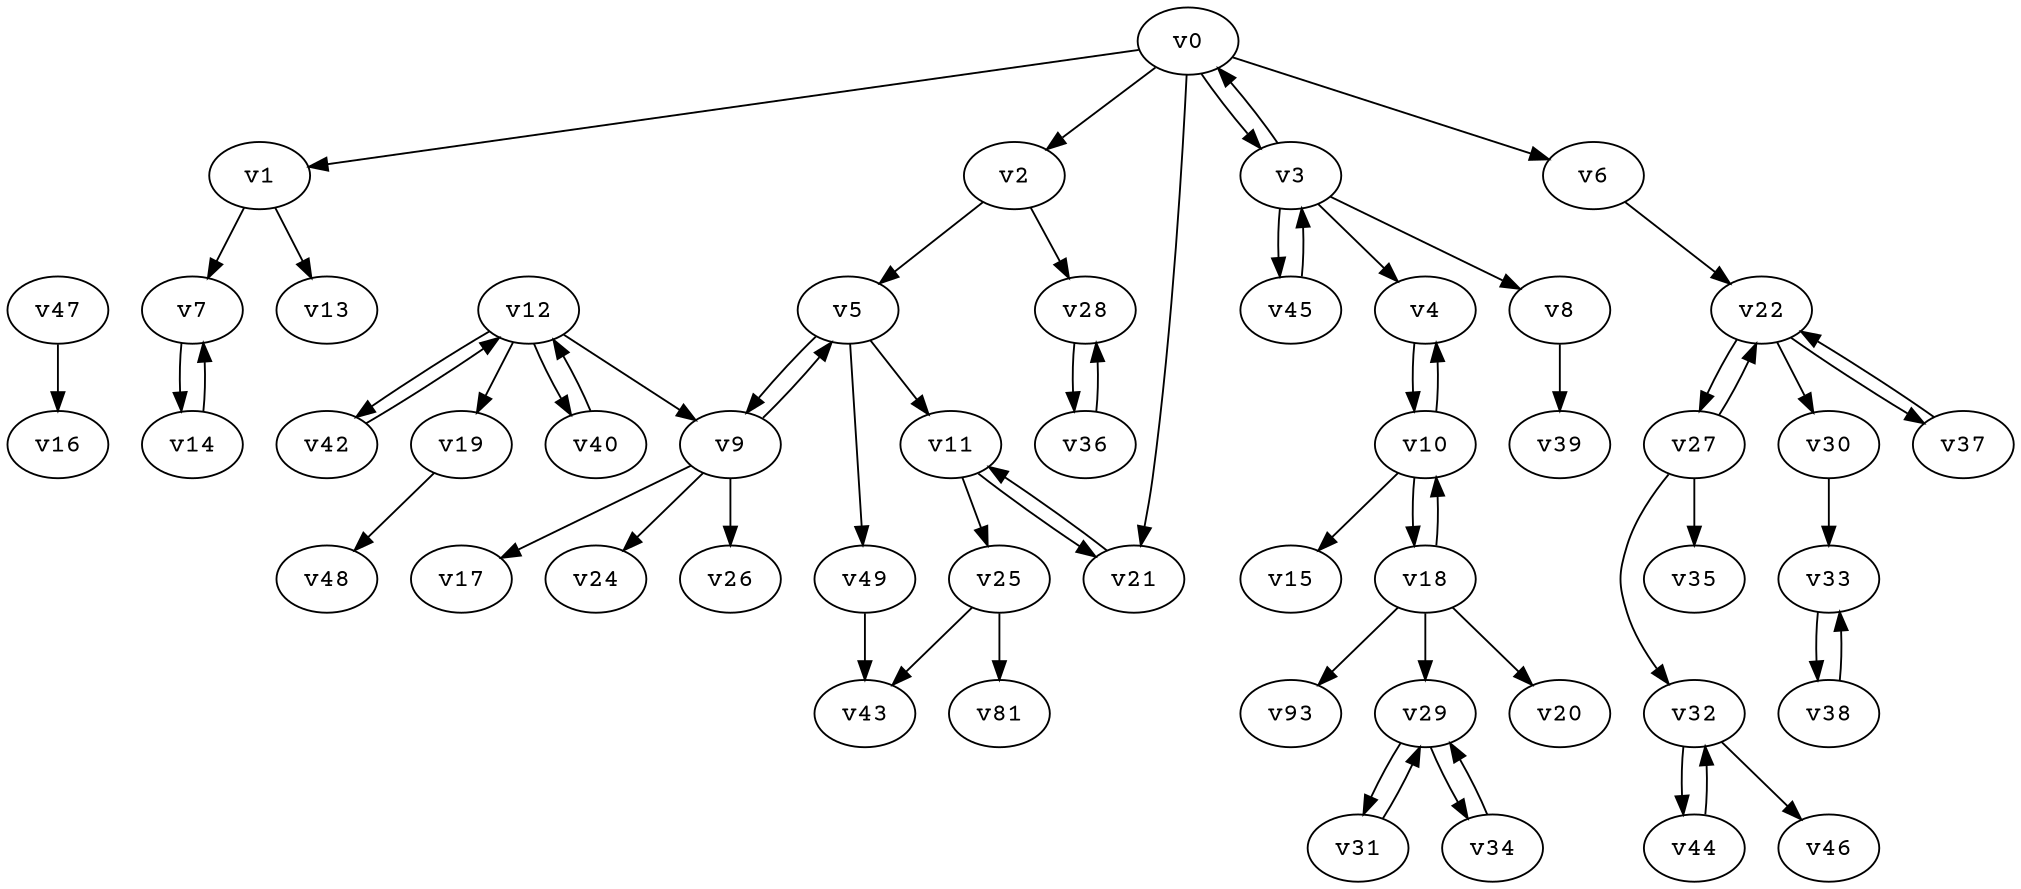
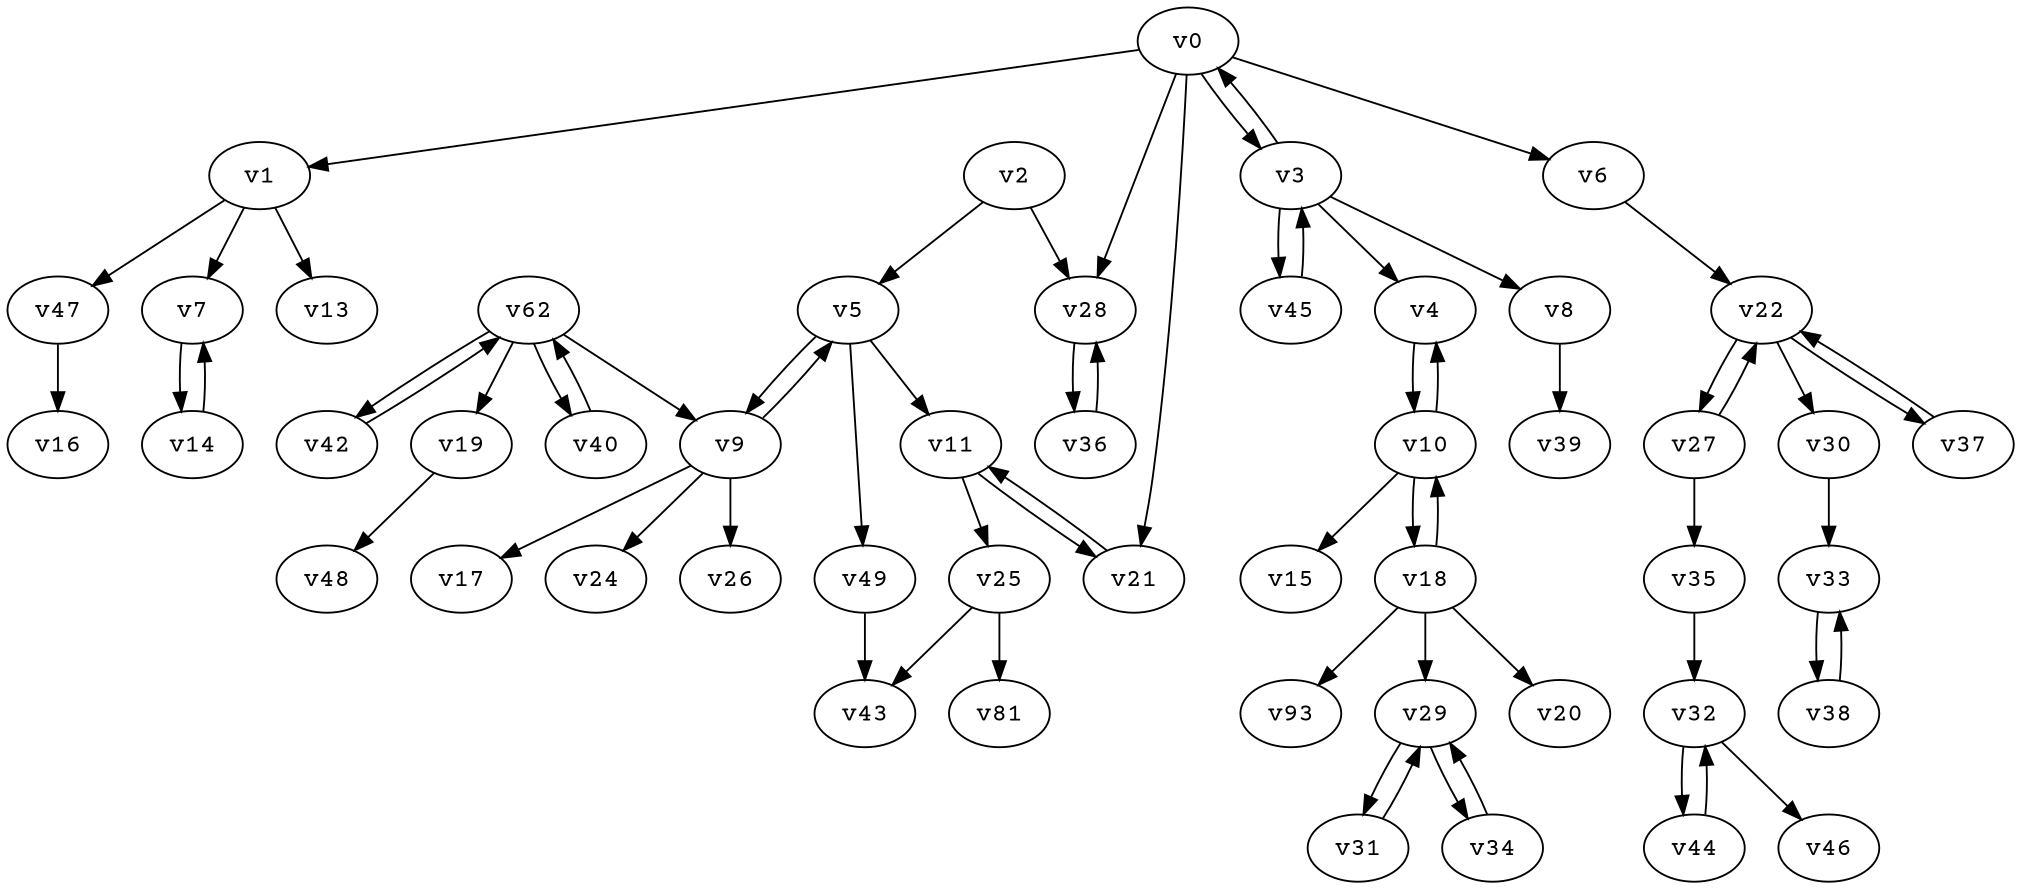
edge "v0" -> "v2": now "v0" -> "v28"
edge "v1" -> "v47": added
node "v12": label "v12" -> "v62"
edge "v27" -> "v32": now "v35" -> "v32"
